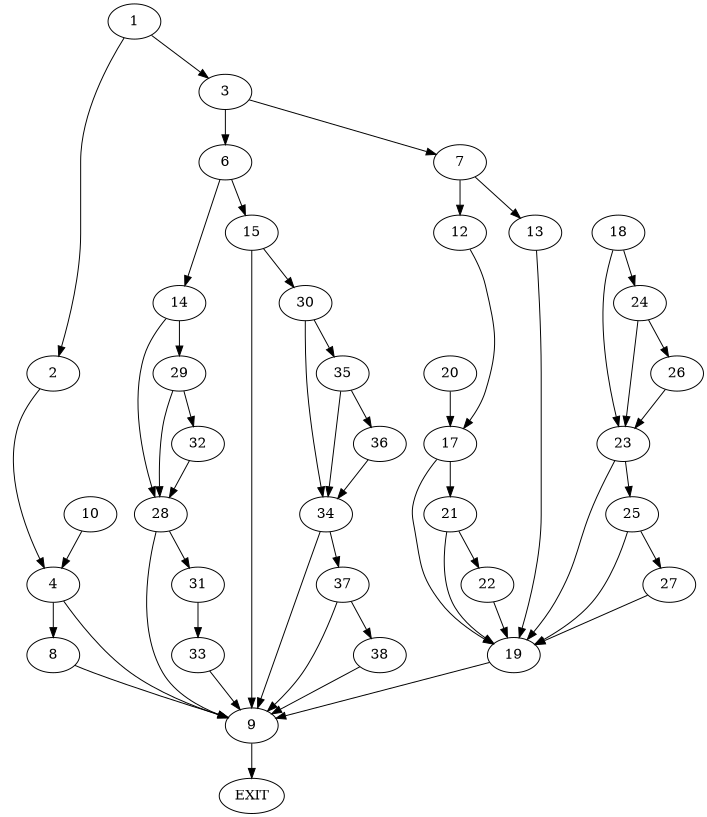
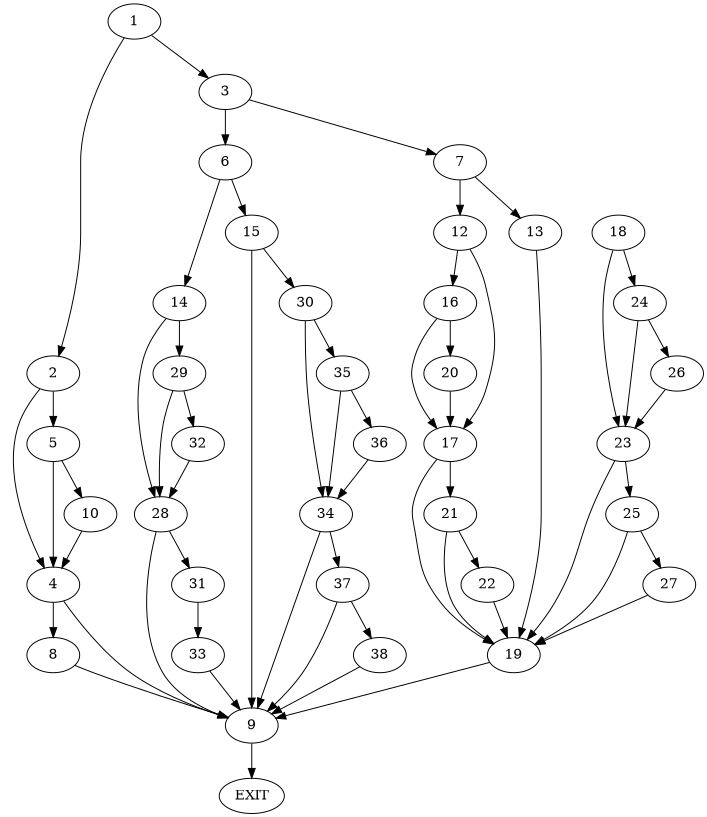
node "16": added
node "5": added
